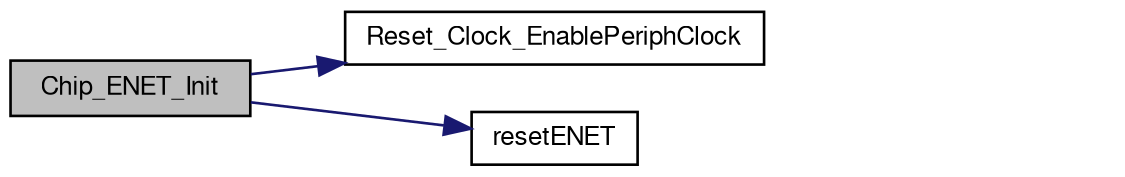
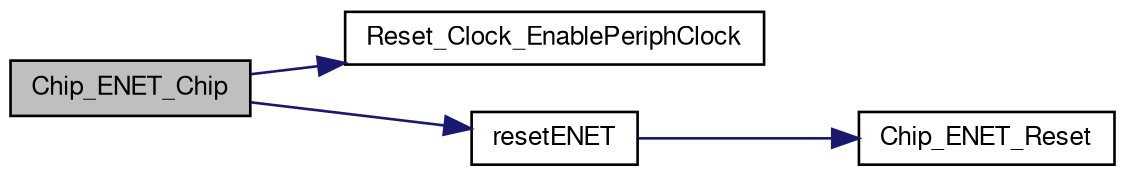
node "Chip_ENET_Init": label "Chip_ENET_Init" -> "Chip_ENET_Chip"
node "Chip_ENET_Reset": added
